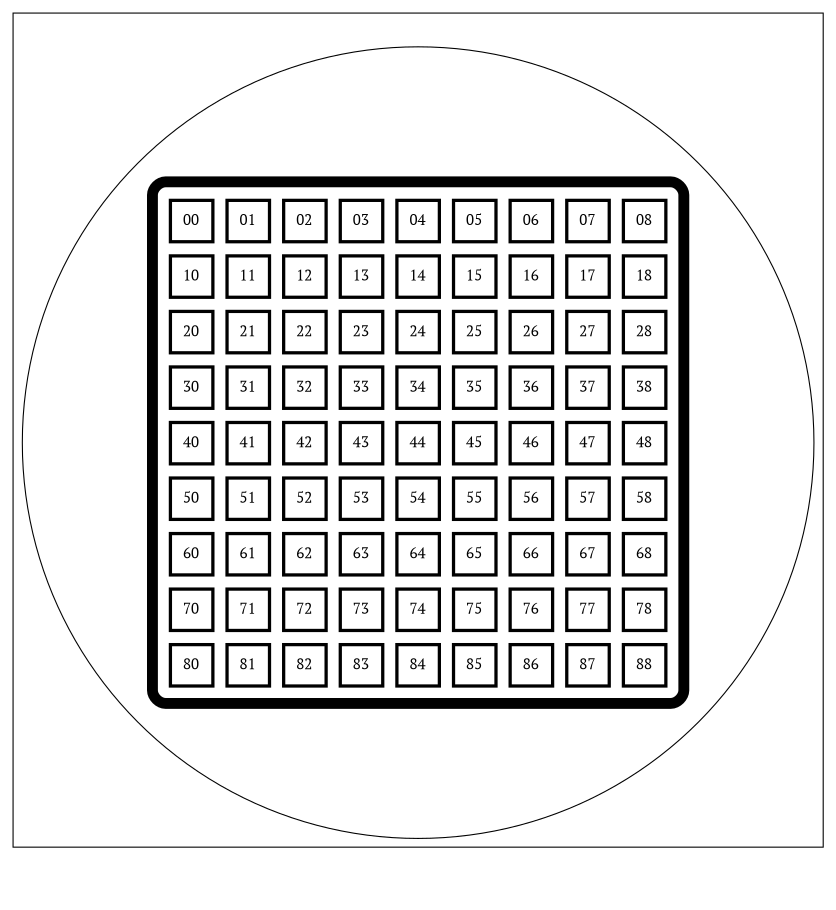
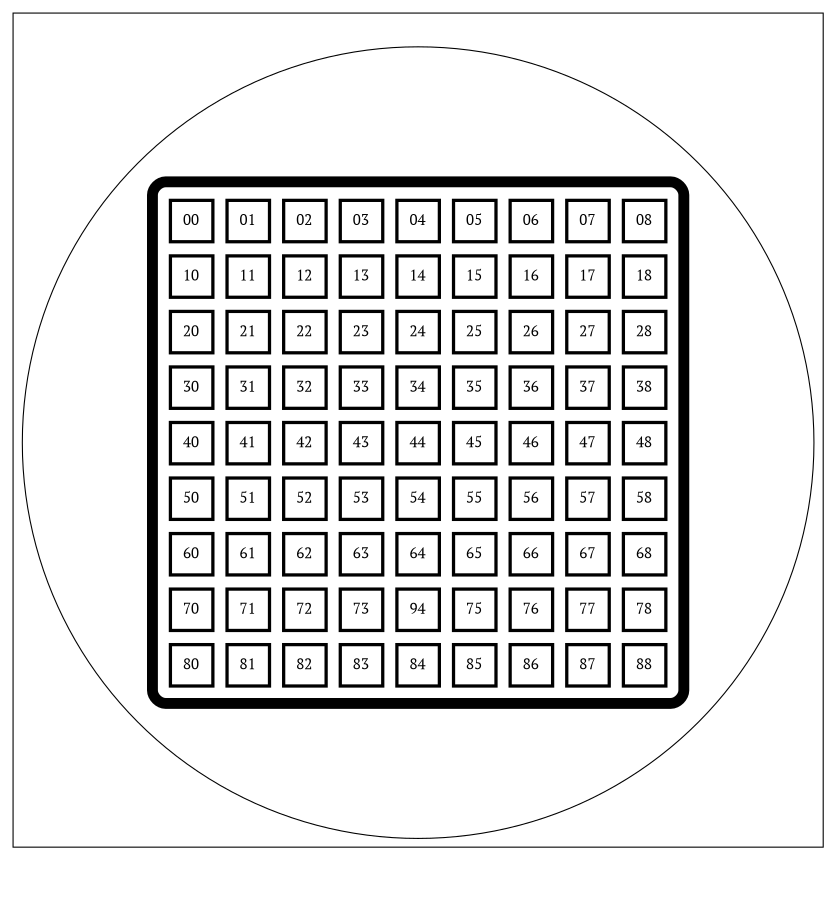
node "00": text "74" -> "94"
